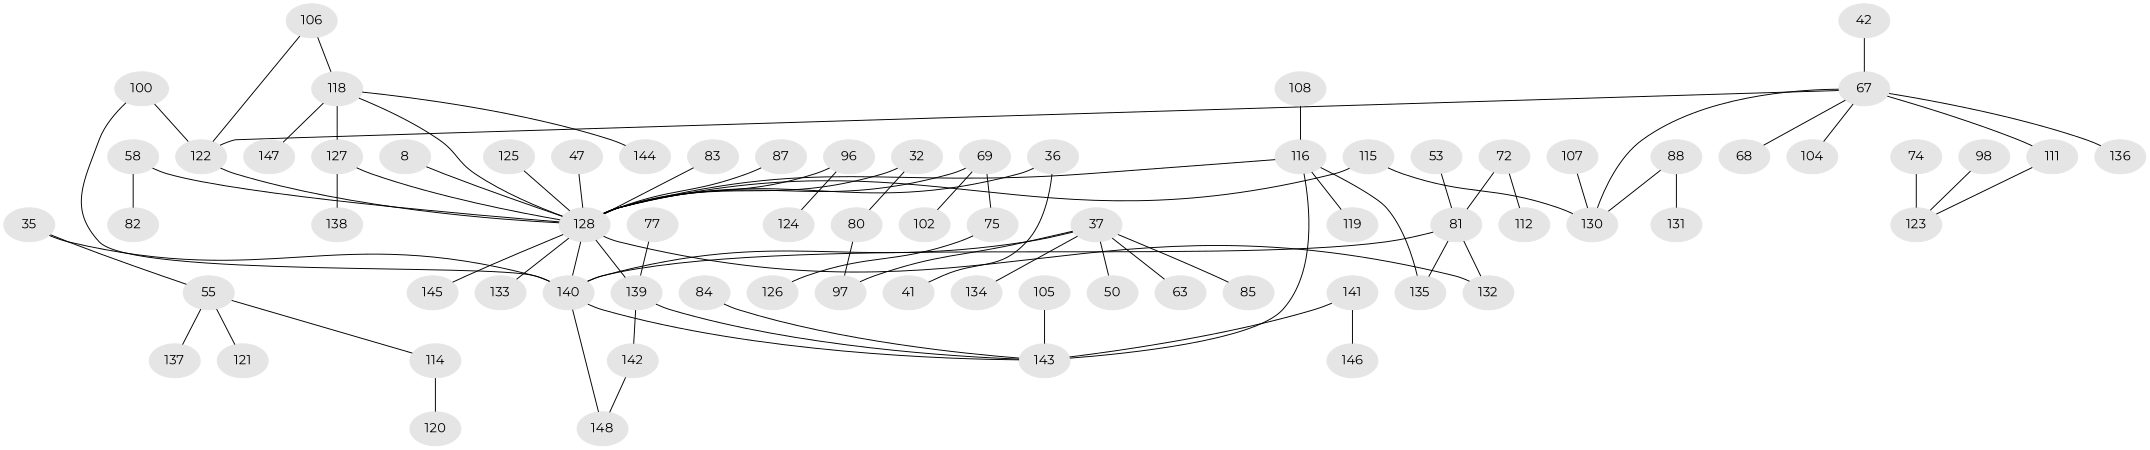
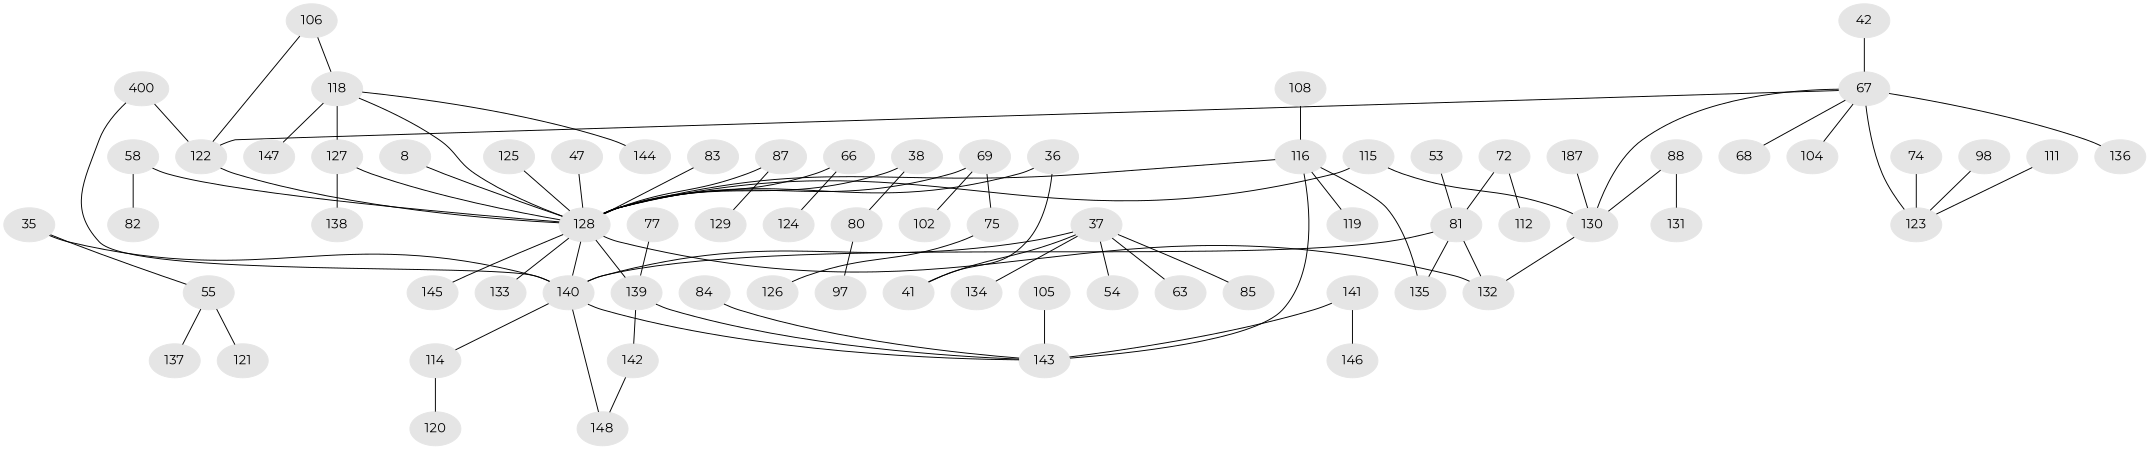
node "100": label "100" -> "400"
edge "67" -- "111": now "67" -- "123"
node "96": label "96" -> "66"
node "32": label "32" -> "38"
node "107": label "107" -> "187"
node "129": added
edge "37" -- "97": now "37" -- "41"
edge "130" -- "132": added
node "50": label "50" -> "54"
edge "55" -- "114": now "140" -- "114"
